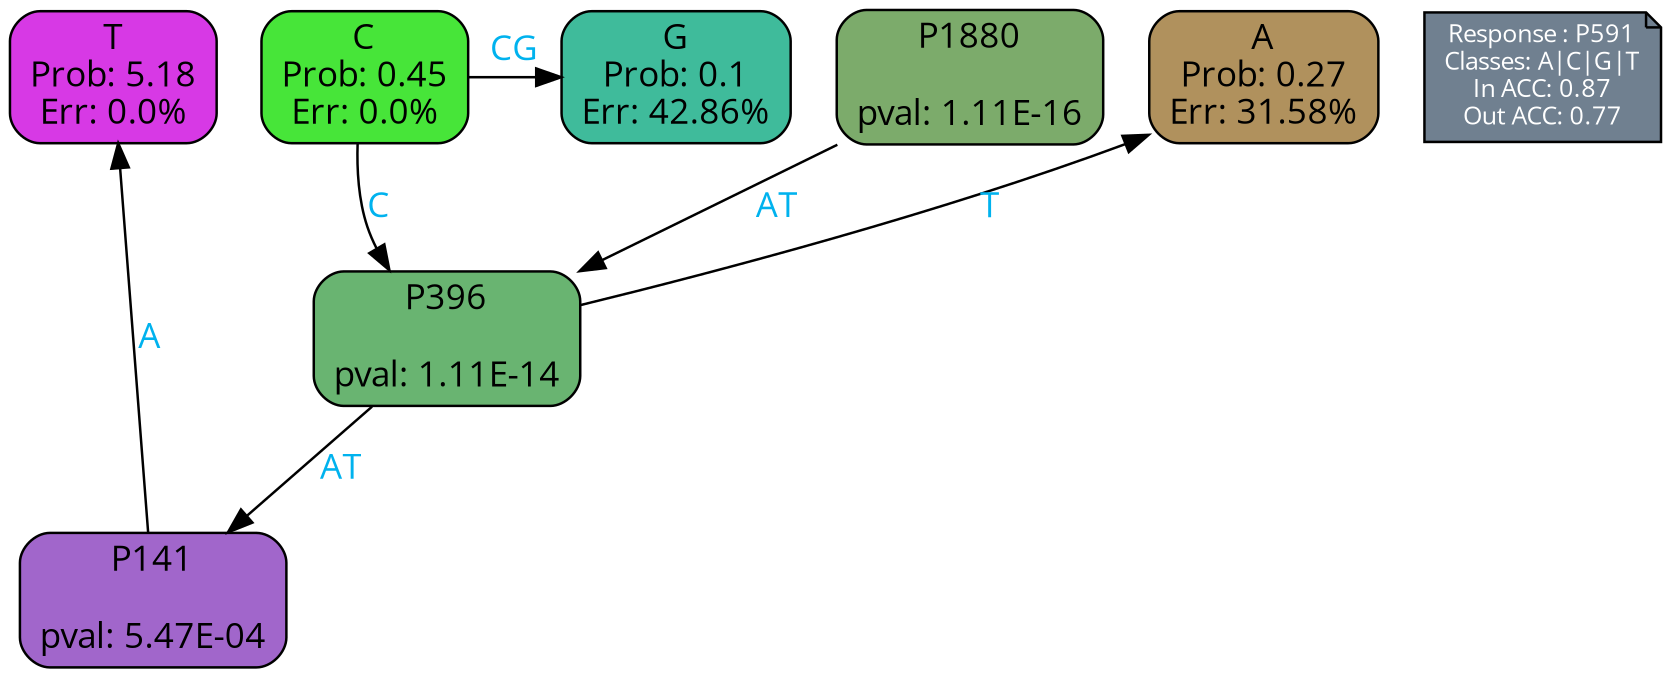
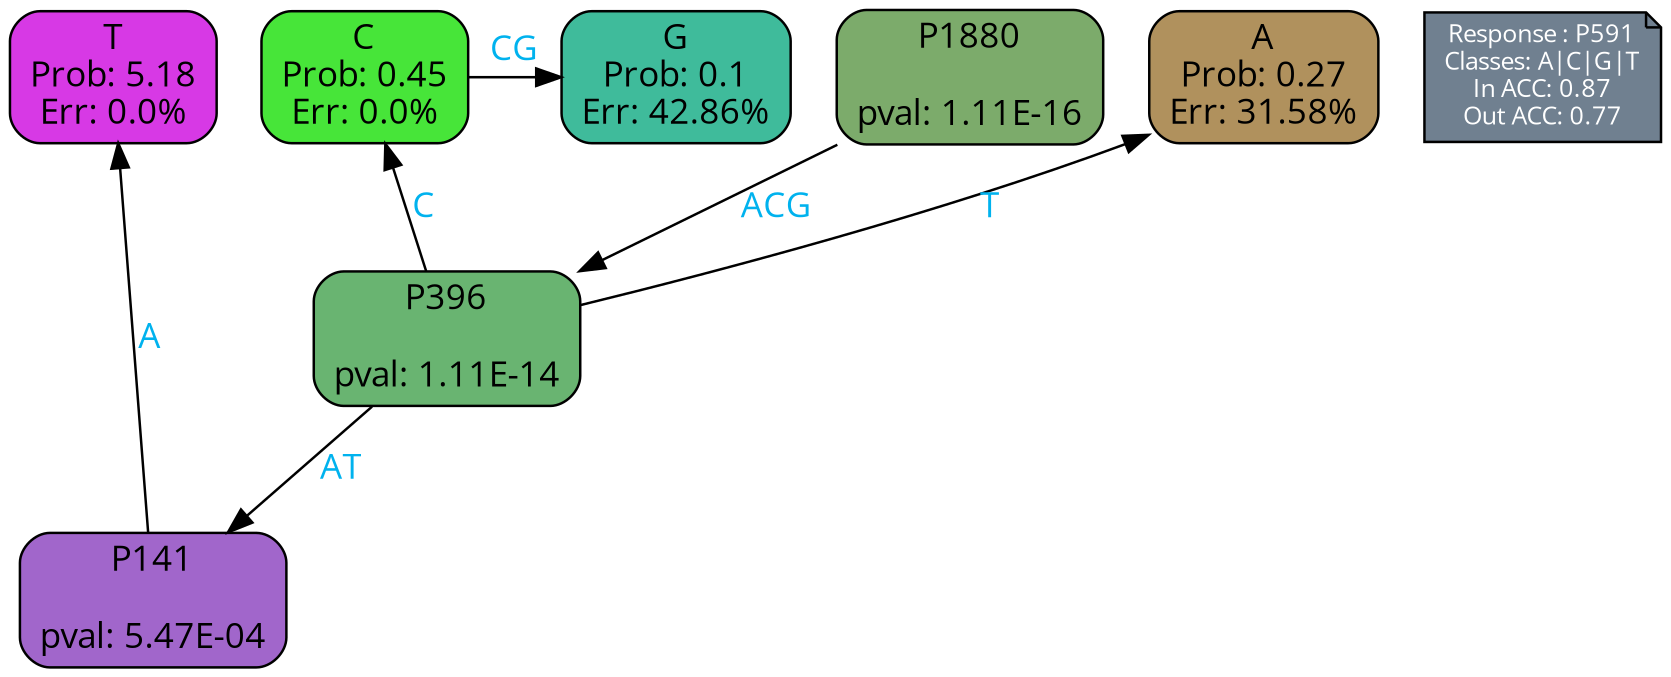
edge "C Prob: 0.45 Err: 0.0%" -> "P396 pval: 1.11E-14": reversed
edge "P1880 pval: 1.11E-16" -> "P396 pval: 1.11E-14": label "AT" -> "ACG"
